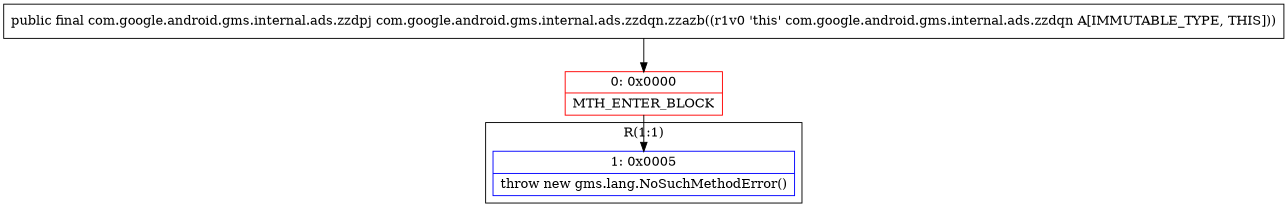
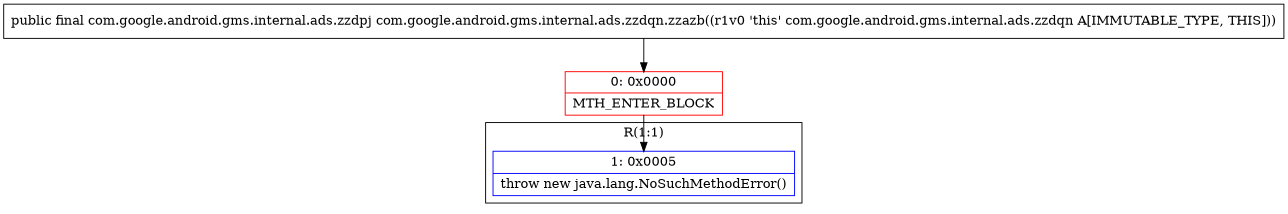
node "1: 0x0005": text "throw new gms.lang.NoSuchMethodError()" -> "throw new java.lang.NoSuchMethodError()"
